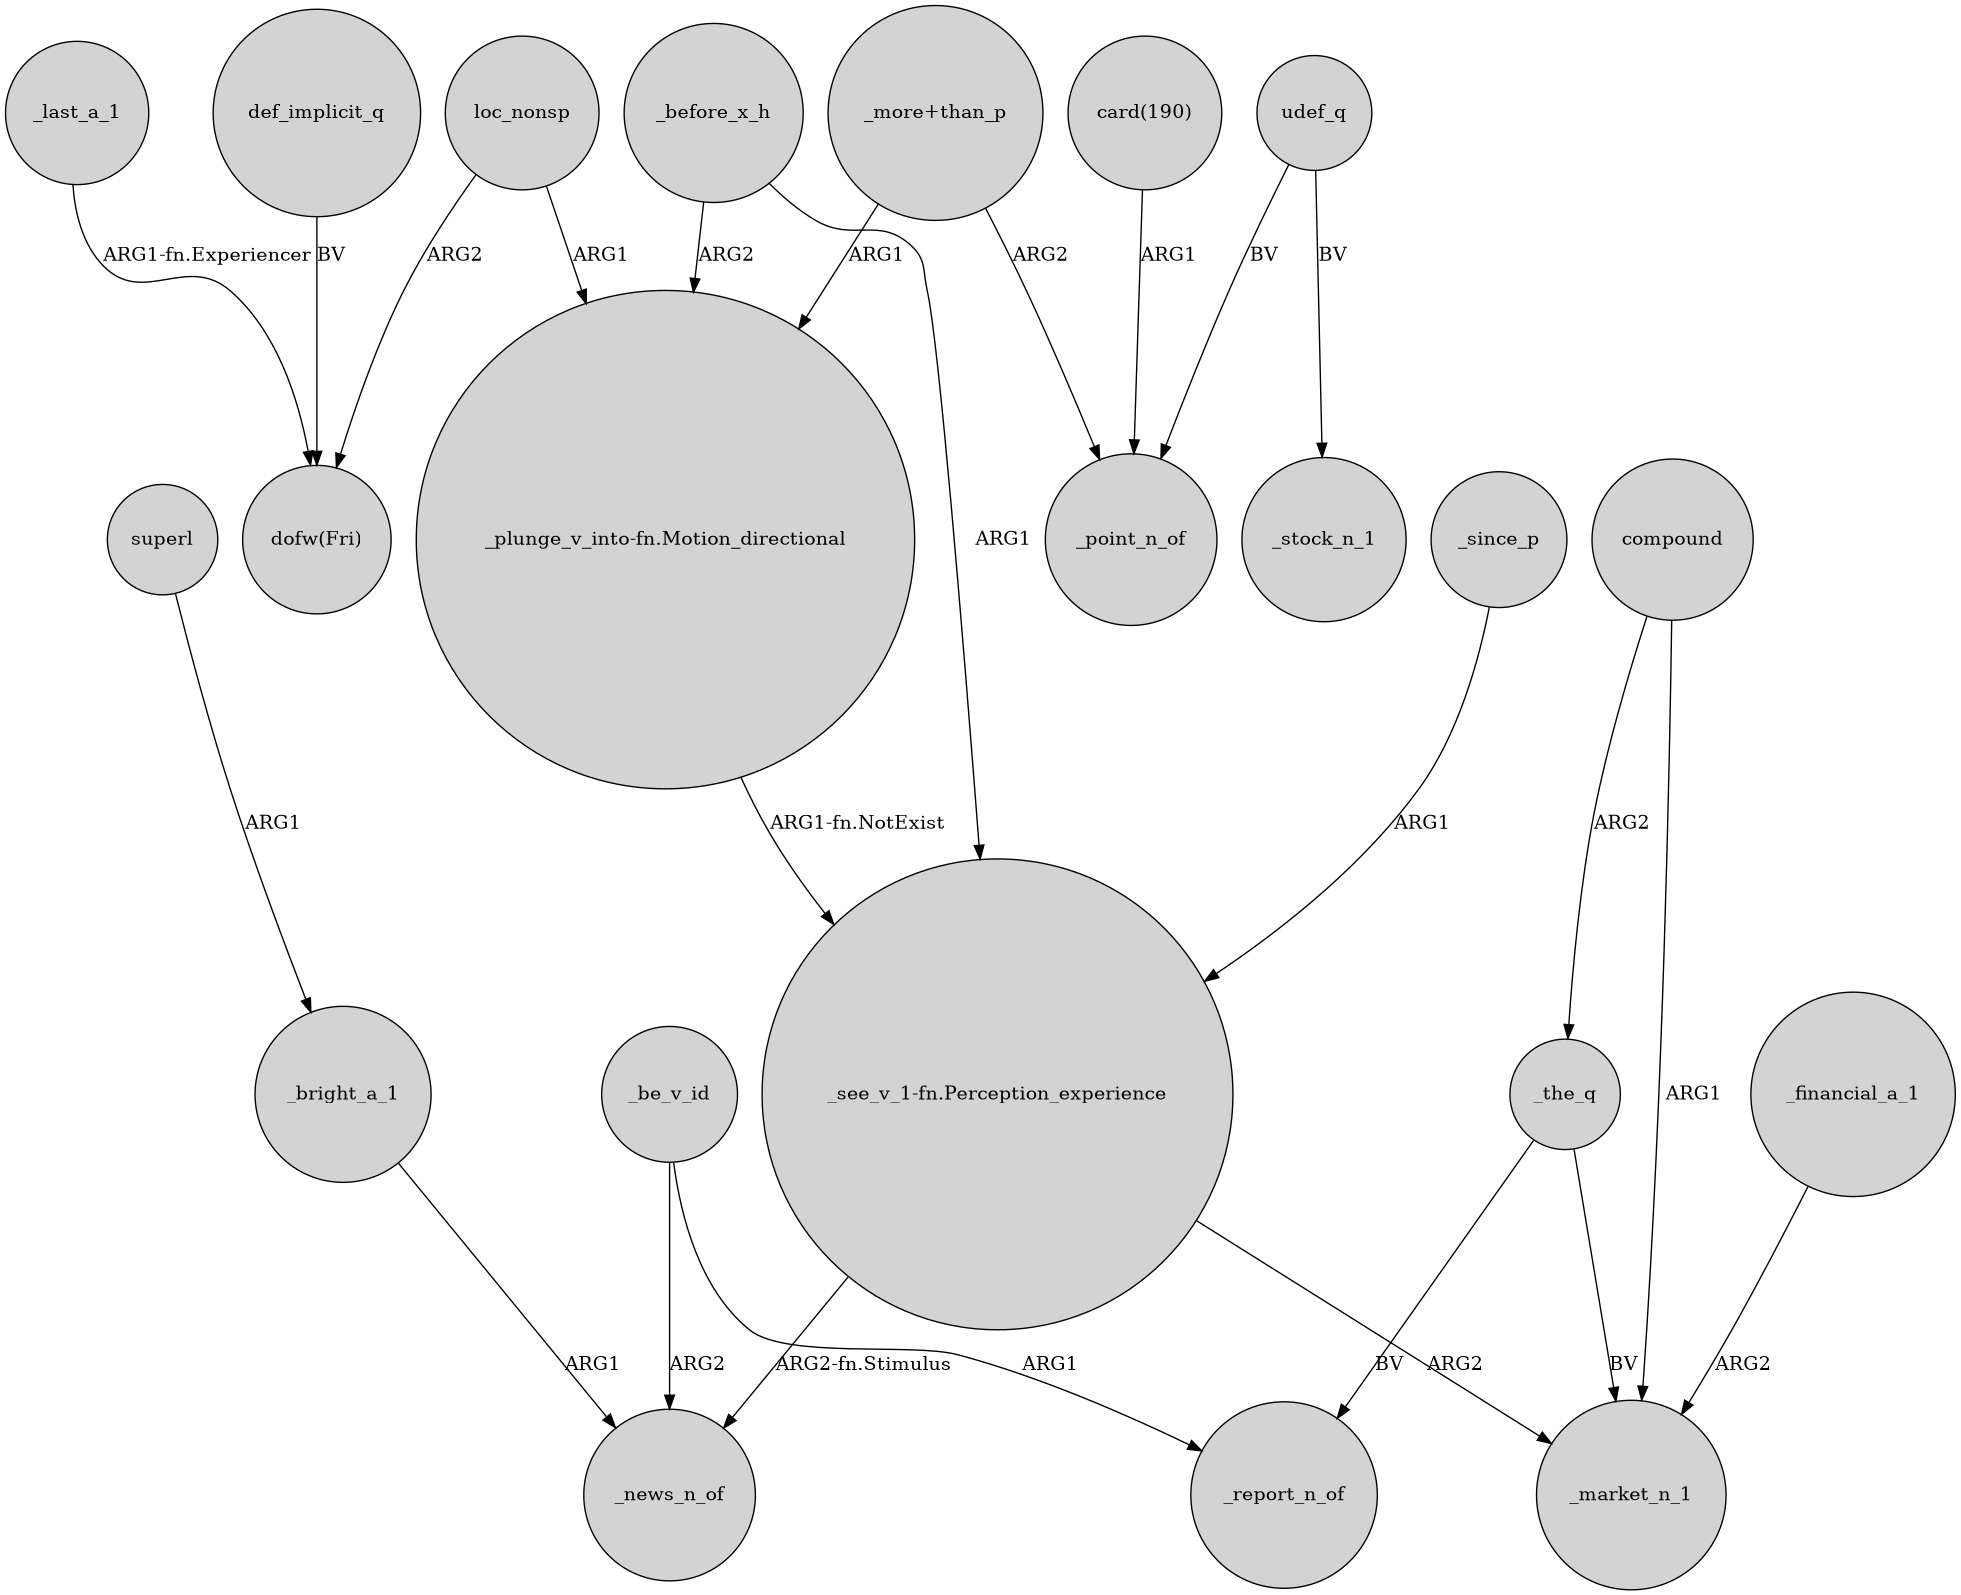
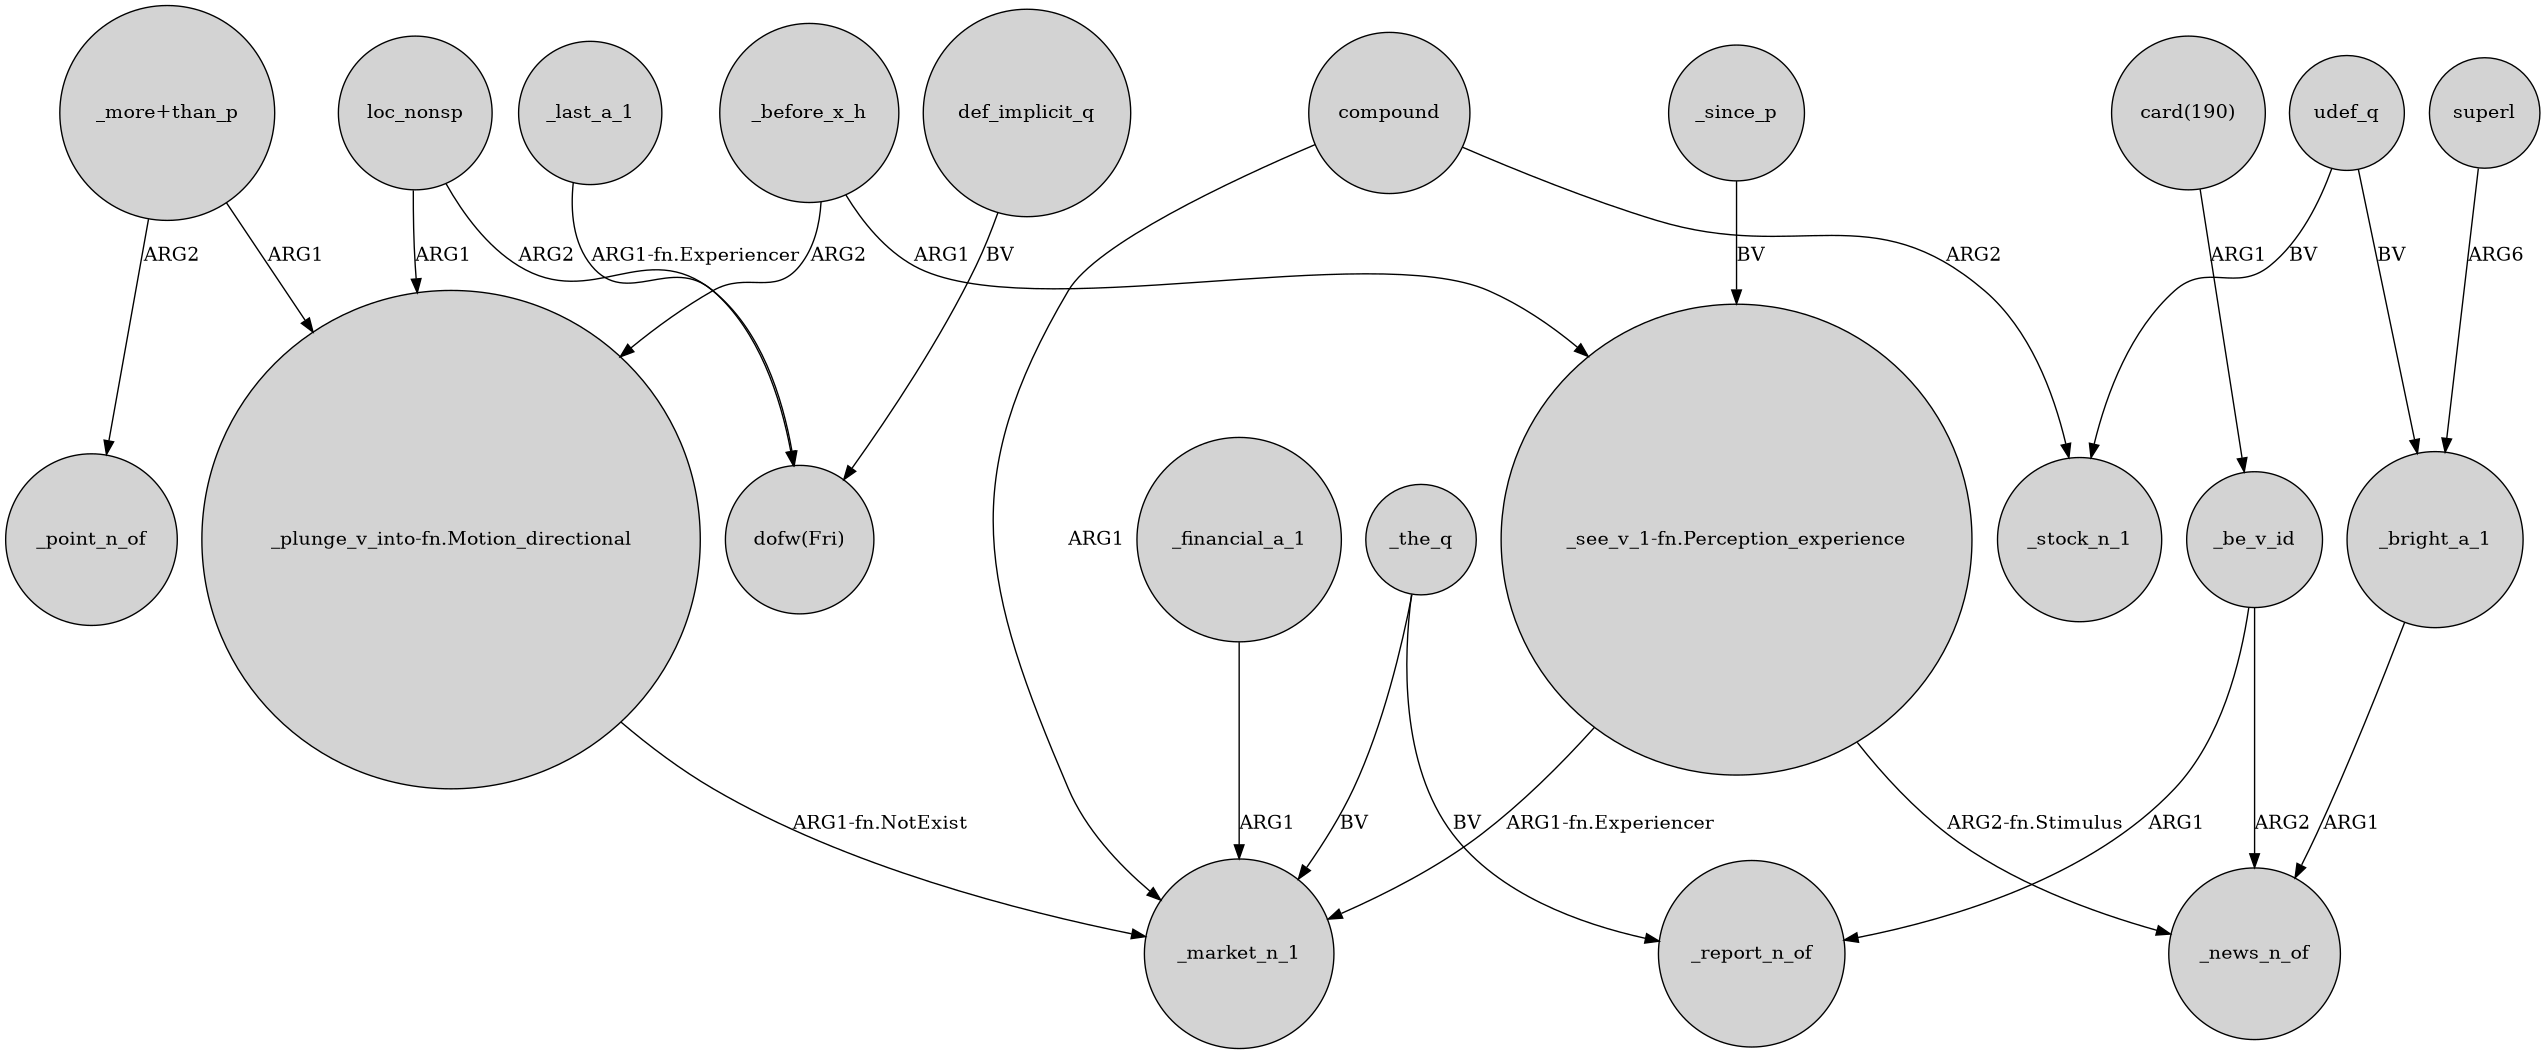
edge "udef_q" -> "_point_n_of": now "udef_q" -> "_bright_a_1"
edge "card(190)" -> "_point_n_of": now "card(190)" -> "_be_v_id"
edge "compound" -> "_the_q": now "compound" -> "_stock_n_1"
edge "superl" -> "_bright_a_1": label "ARG1" -> "ARG6"
edge "_since_p" -> "_see_v_1-fn.Perception_experience": label "ARG1" -> "BV"
edge "_plunge_v_into-fn.Motion_directional" -> "_see_v_1-fn.Perception_experience": now "_plunge_v_into-fn.Motion_directional" -> "_market_n_1"
edge "_see_v_1-fn.Perception_experience" -> "_market_n_1": label "ARG2" -> "ARG1-fn.Experiencer"
edge "_financial_a_1" -> "_market_n_1": label "ARG2" -> "ARG1"
